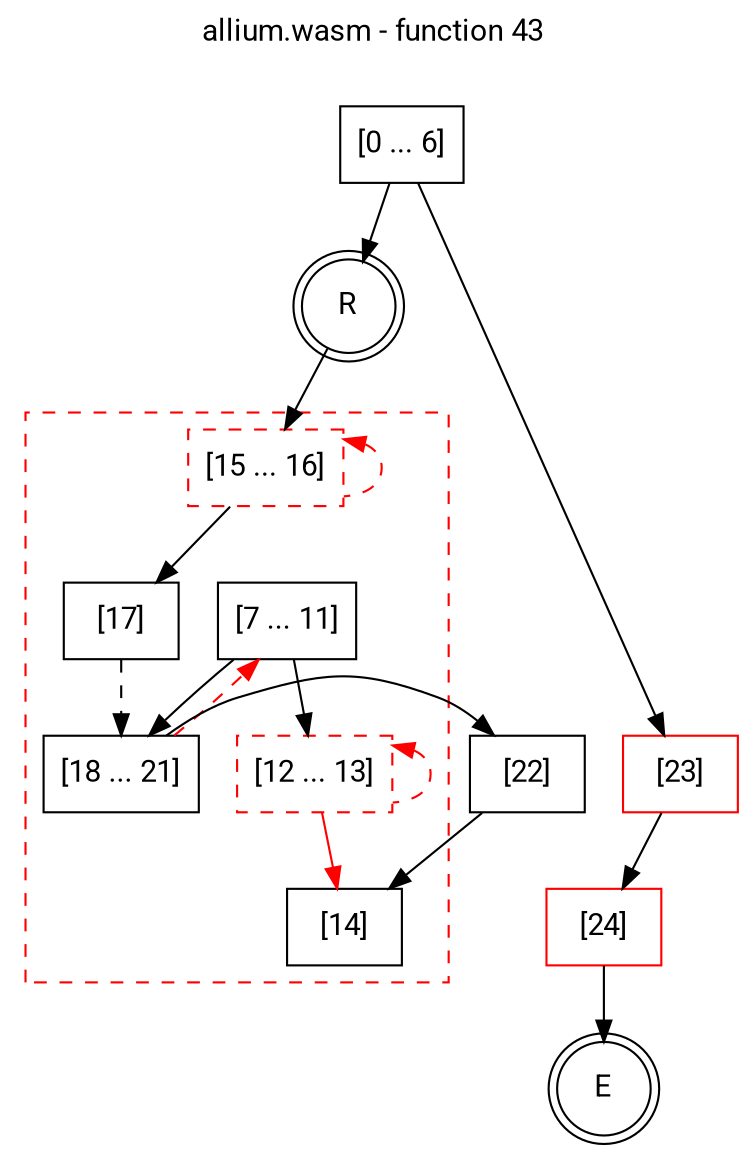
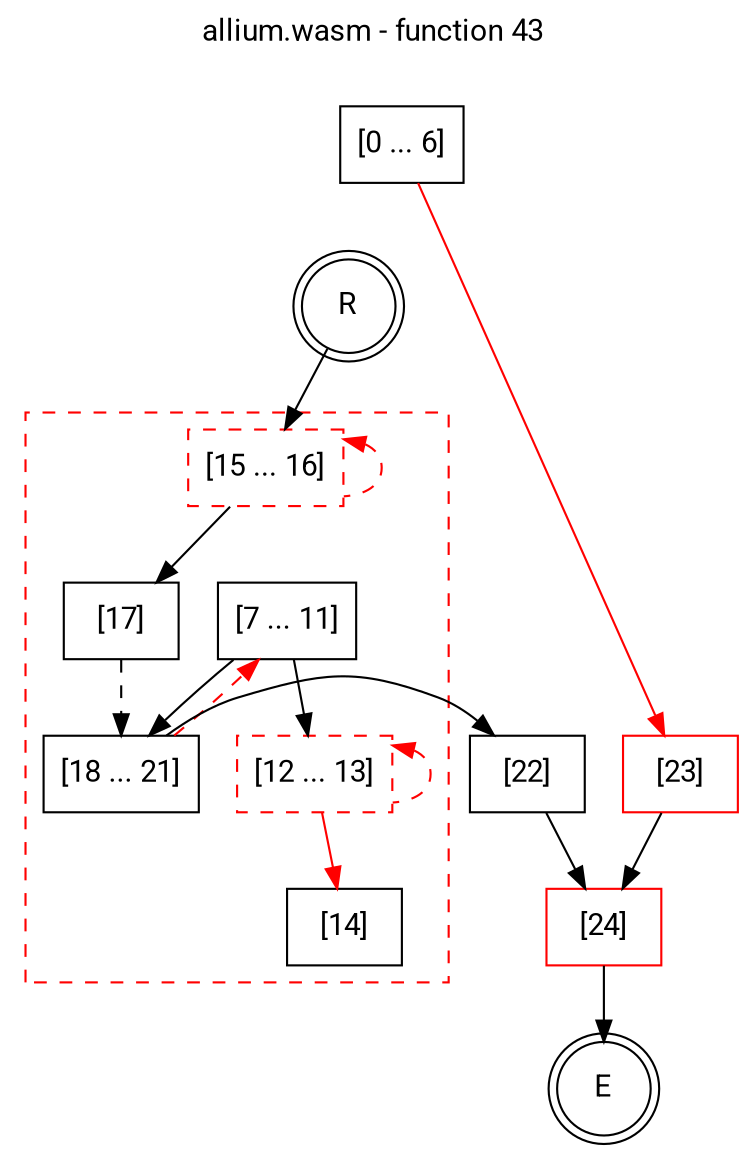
edge "[0 ... 6]" -> "R": removed
edge "[0 ... 6]" -> "[23]": color black -> red
edge "[22]" -> "[14]": now "[22]" -> "[24]"
